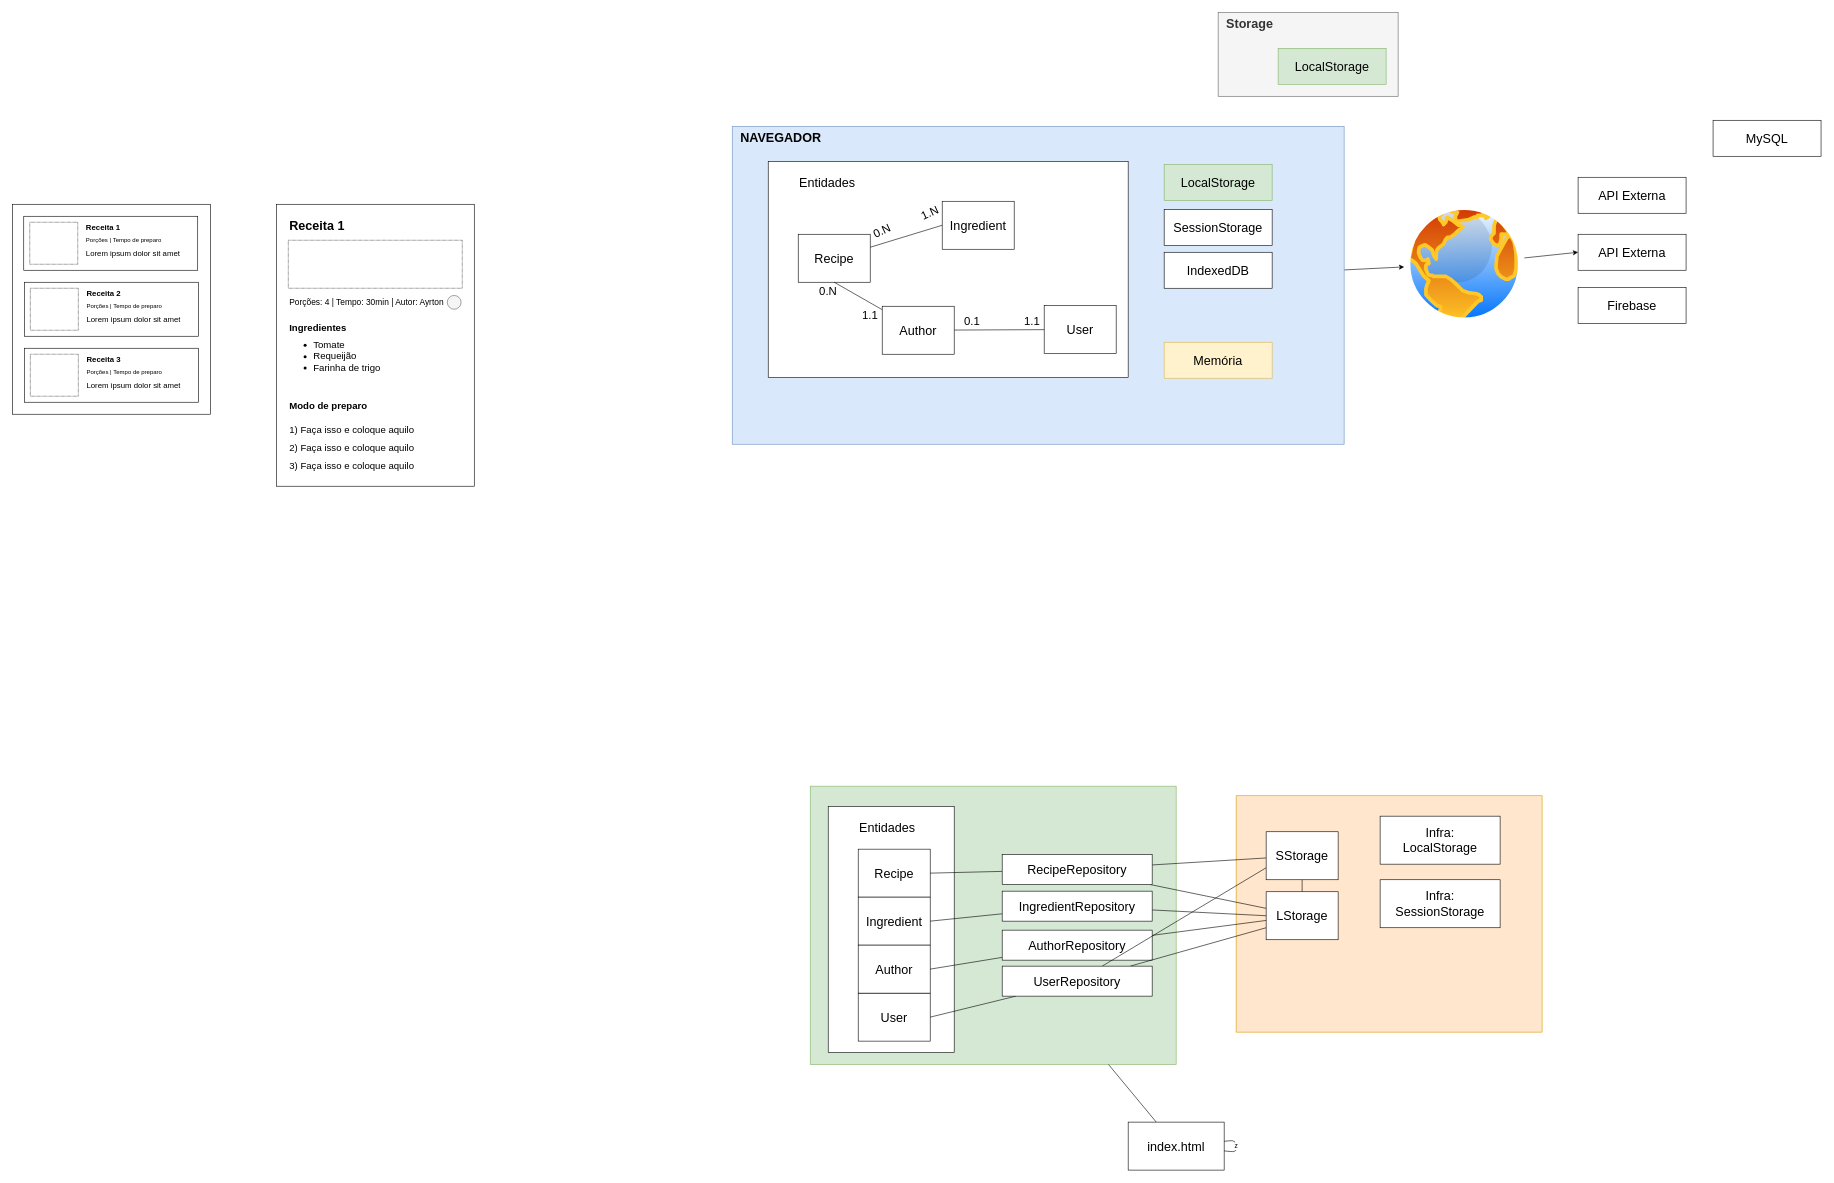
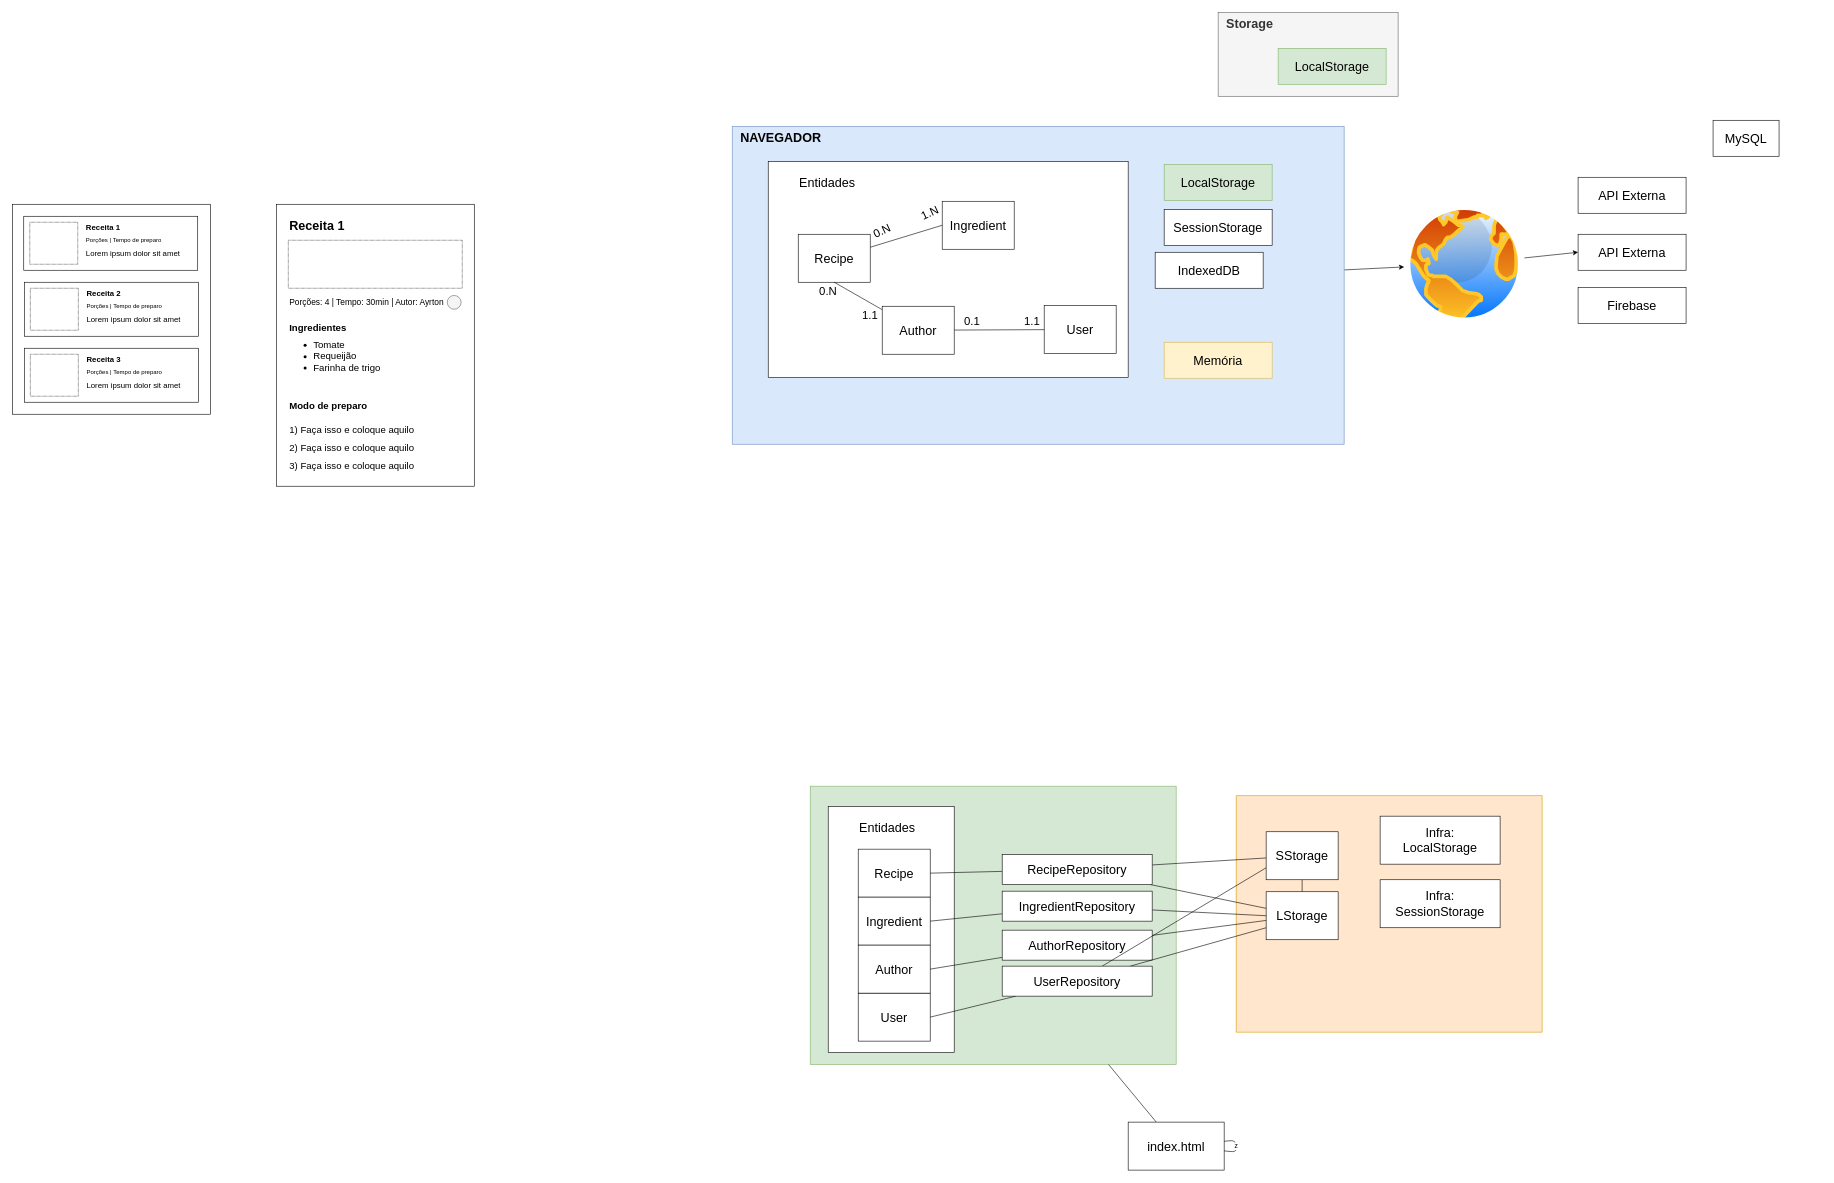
node "MySQL": size 108x36 -> 66x36
node "IndexedDB": moved (1218, 270) -> (1209, 270)
